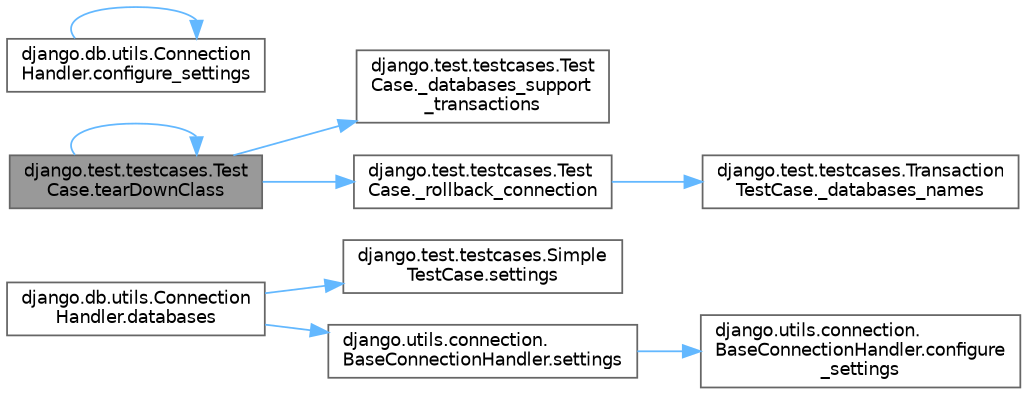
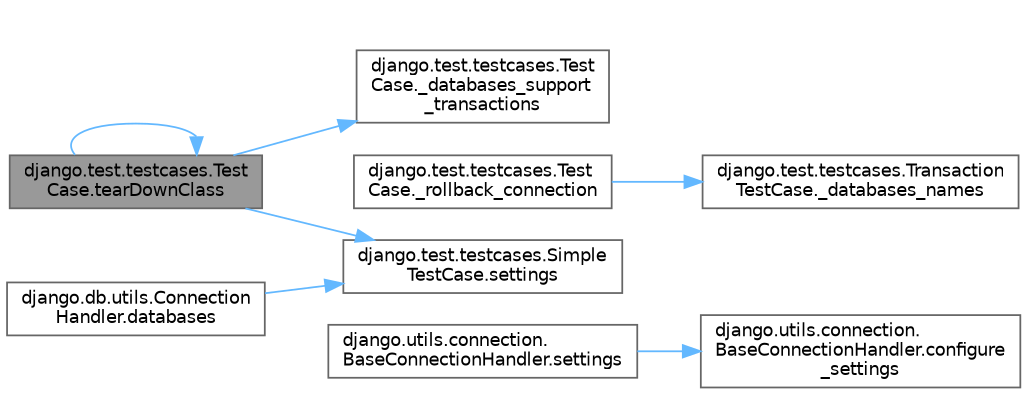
node "django.db.utils.Connection Handler.configure_settings": removed
edge "django.test.testcases.Test Case.tearDownClass" -> "django.test.testcases.Test Case._rollback_connection": now "django.test.testcases.Test Case.tearDownClass" -> "django.test.testcases.Simple TestCase.settings"
edge "django.db.utils.Connection Handler.databases" -> "django.utils.connection. BaseConnectionHandler.settings": removed
